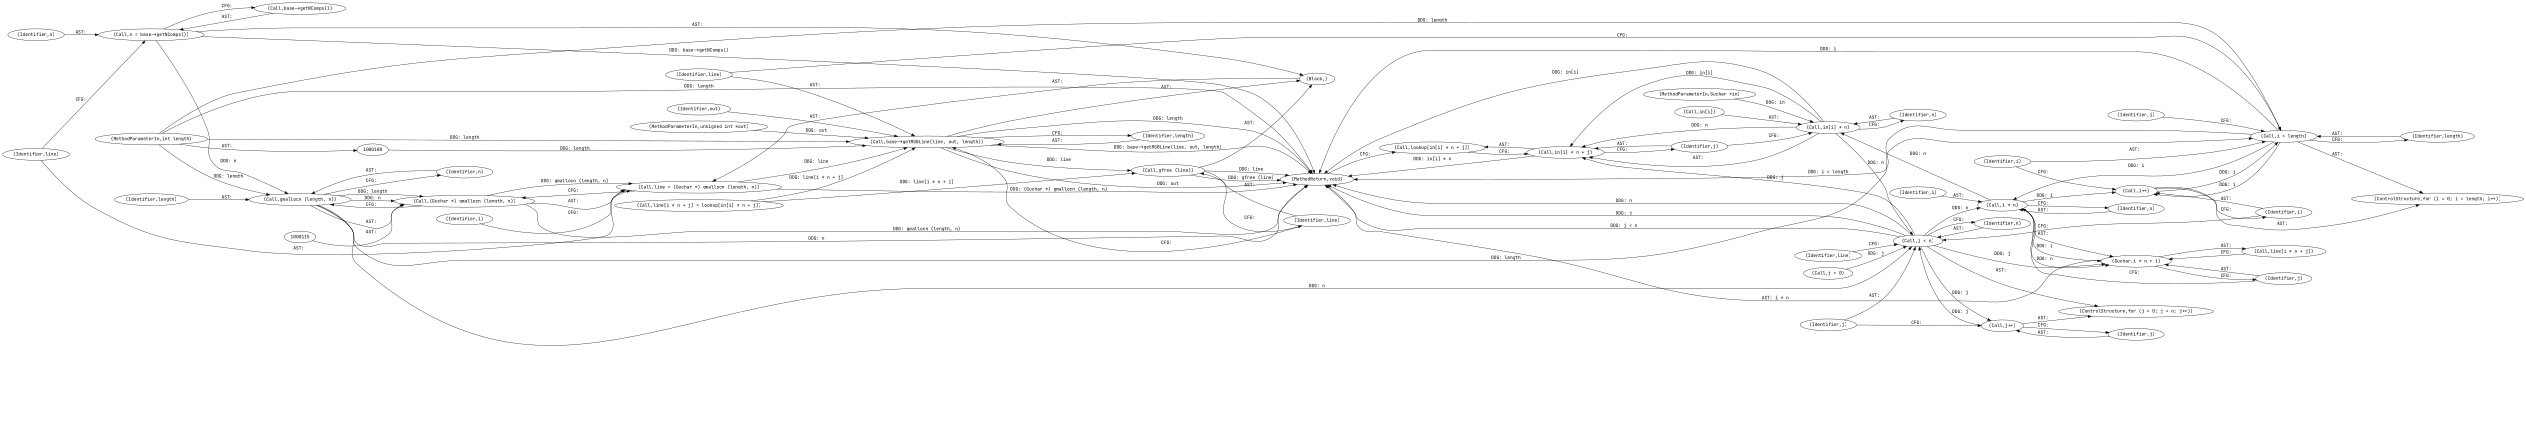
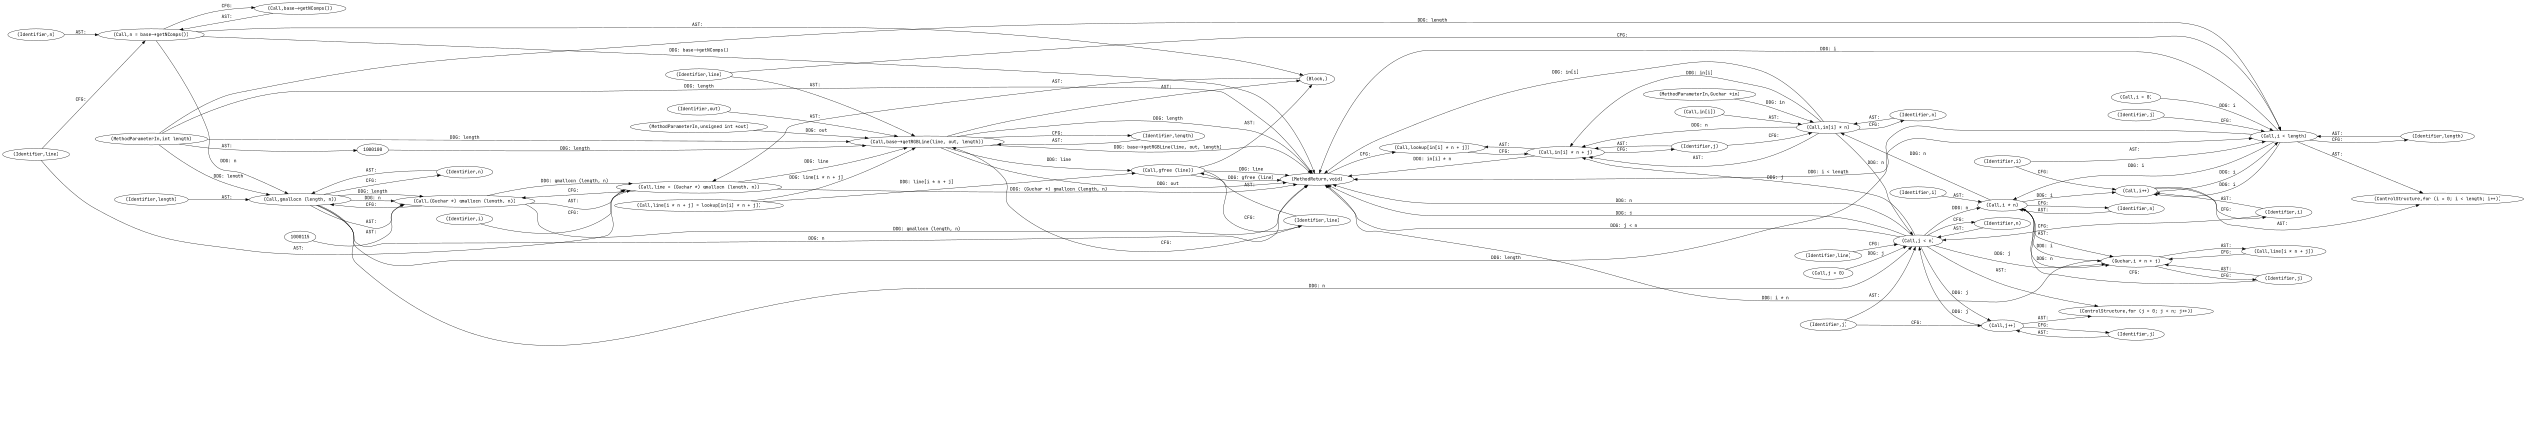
node "(Call,i = 0)": added
edge "(Guchar,i * n + j)" -> "(MethodReturn,void)": label "AST: i * n" -> "DDG: i * n"
